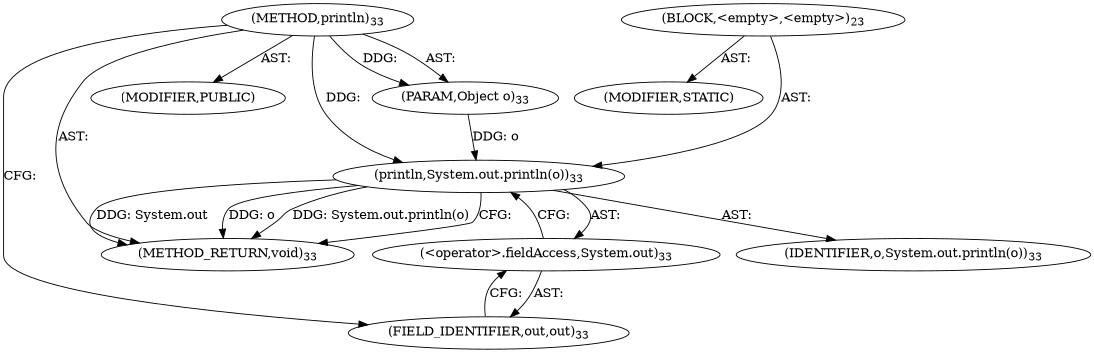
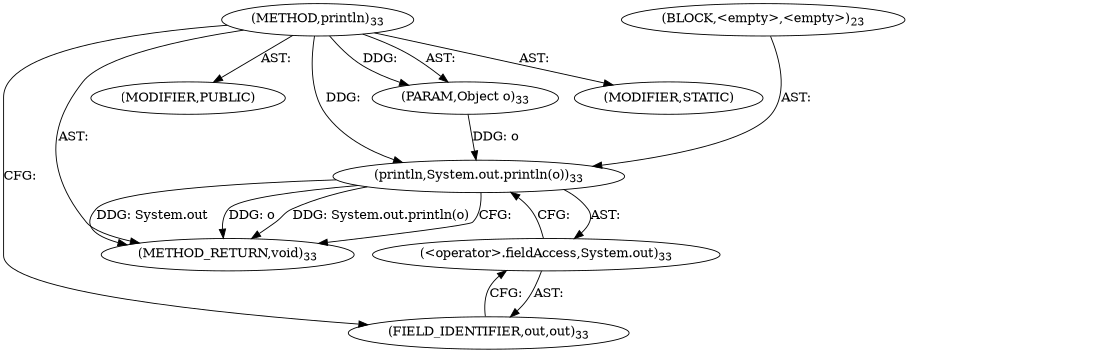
edge "(BLOCK,<empty>,<empty>)" -> "(MODIFIER,STATIC)": now "(METHOD,println)" -> "(MODIFIER,STATIC)"
node "(IDENTIFIER,o,System.out.println(o))": removed
